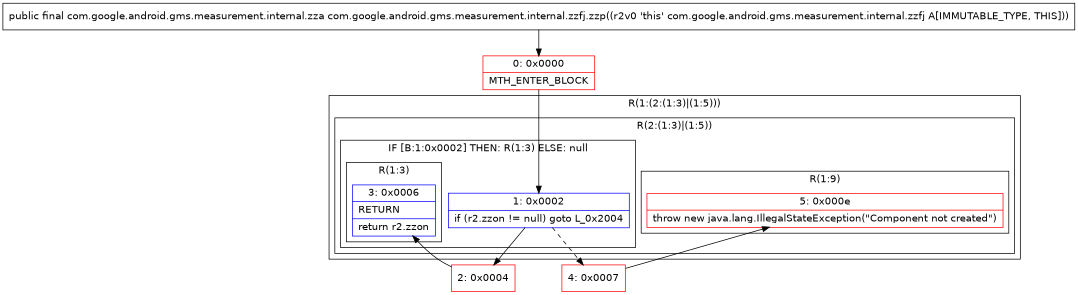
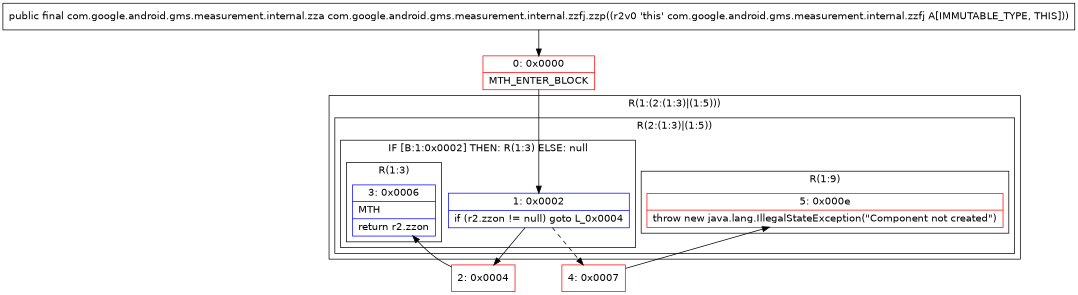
node "3: 0x0006": text "RETURN" -> "MTH"
node "1: 0x0002": text "if (r2.zzon != null) goto L_0x2004" -> "if (r2.zzon != null) goto L_0x0004"
